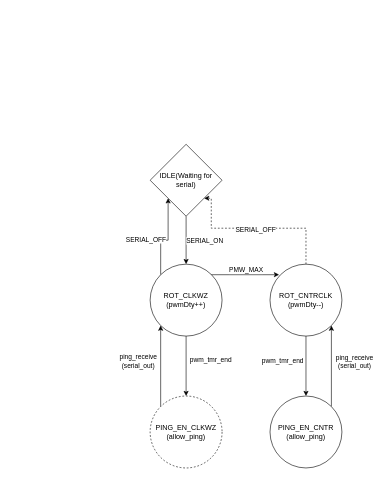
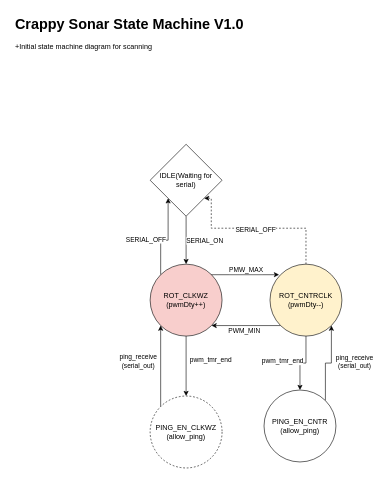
node "Crappy Sonar State Machine V1.0+Initial state machine diagram for scanning": added
node "ROT_CLKWZ (pwmDty++)": fillcolor #ffffff -> #f8cecc
node "ROT_CNTRCLK (pwmDty--)": fillcolor #ffffff -> #fff2cc
edge "ROT_CNTRCLK (pwmDty--)" -> "ROT_CLKWZ (pwmDty++)": added, label "PWM_MIN"
node "PING_EN_CNTR (allow_ping)": moved (306, 432) -> (300, 426)
